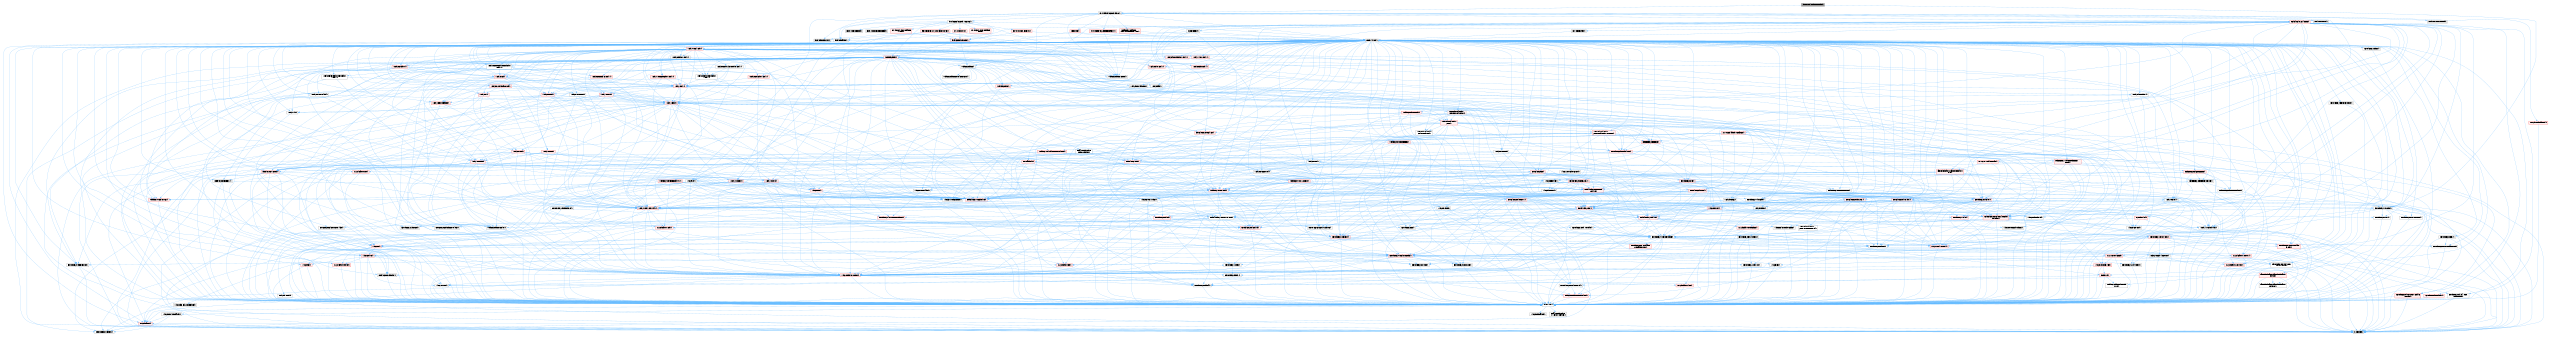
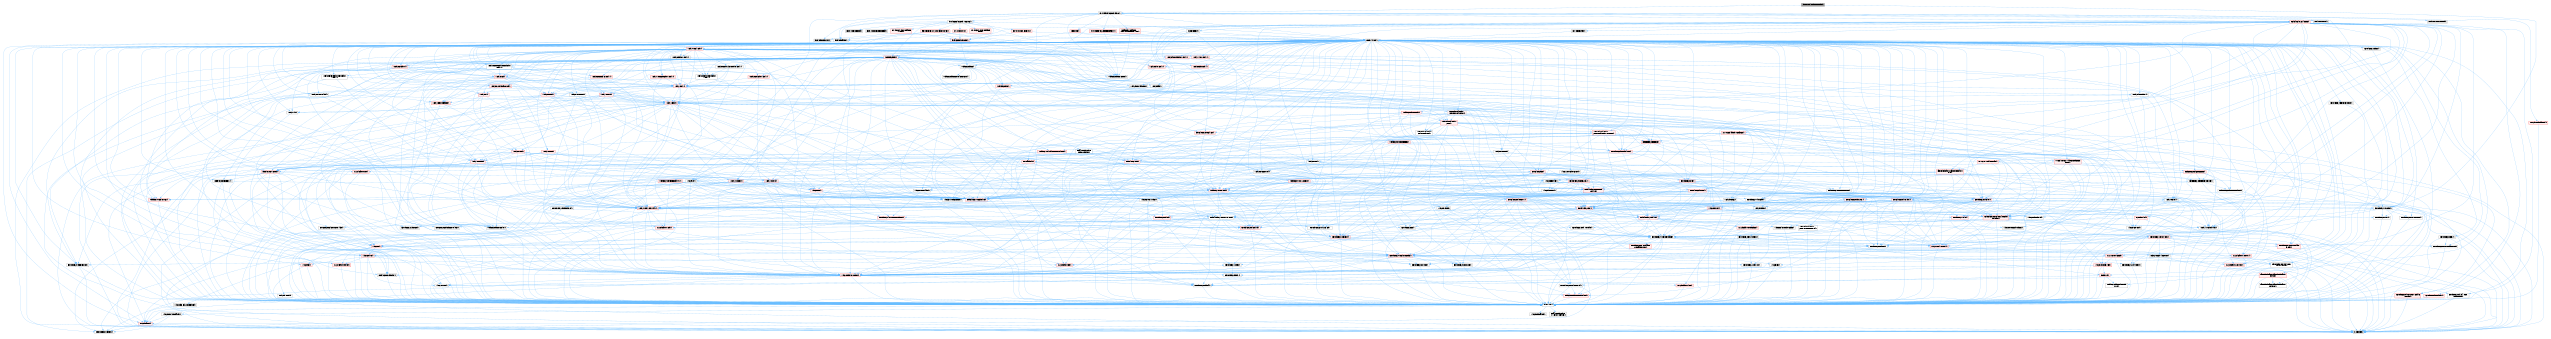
node "Delegates/MulticastDelegate Base.h": label "Delegates/MulticastDelegate Base.h" -> "UnrealNames/MulticastDelegate Base.h"
node "RemoveExtent/EnumAsByte.h": label "RemoveExtent/EnumAsByte.h" -> "Containers/EnumAsByte.h"
